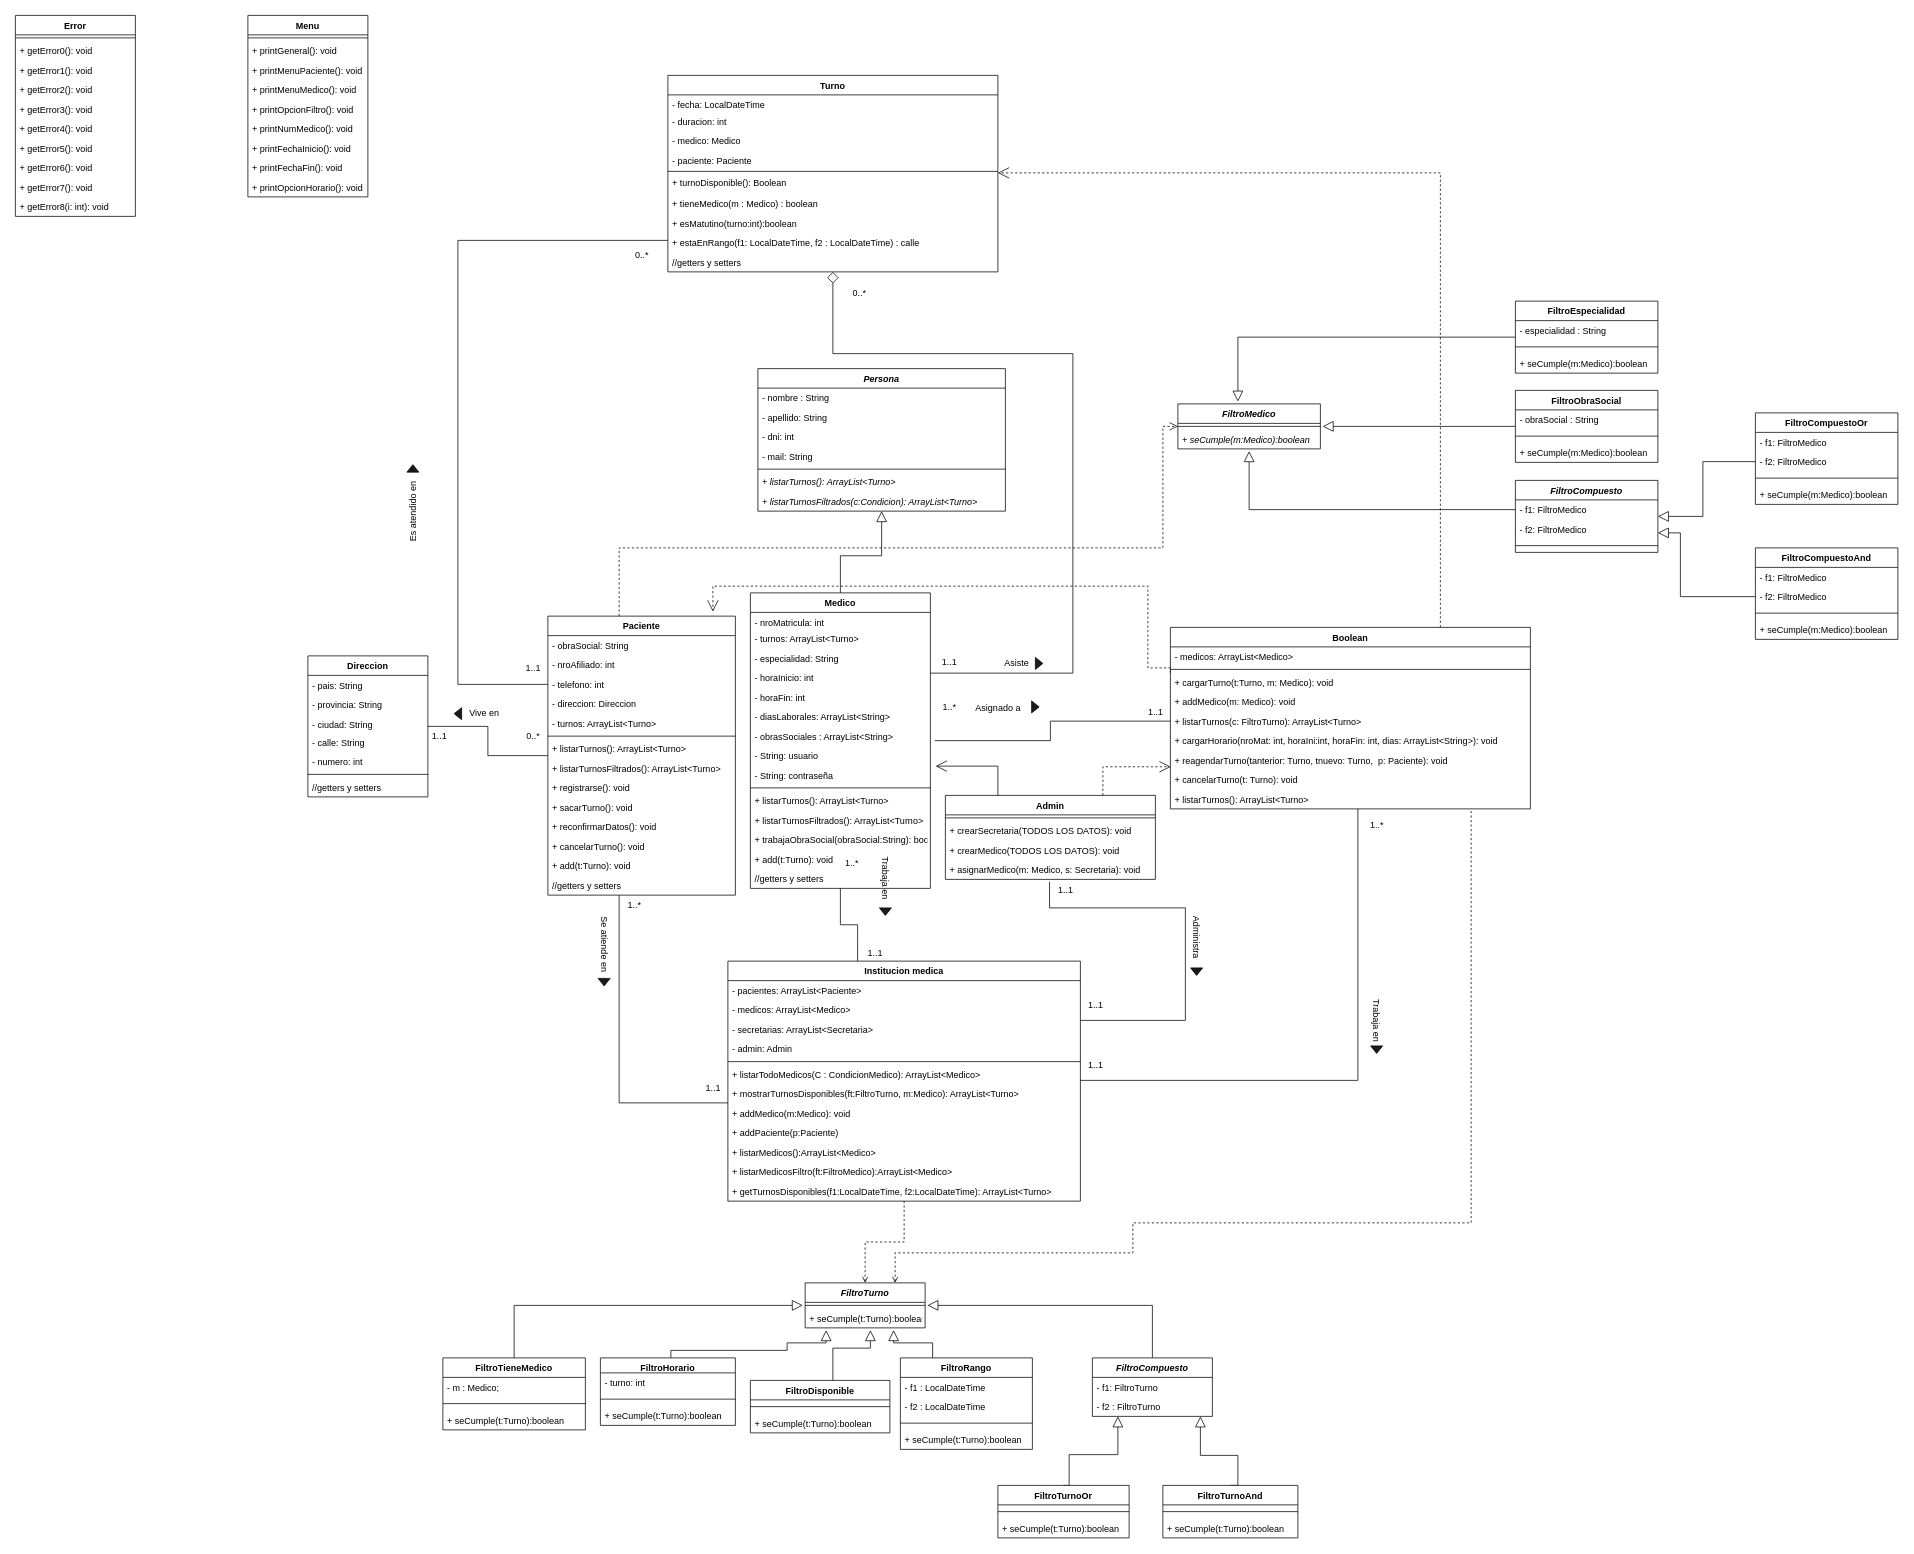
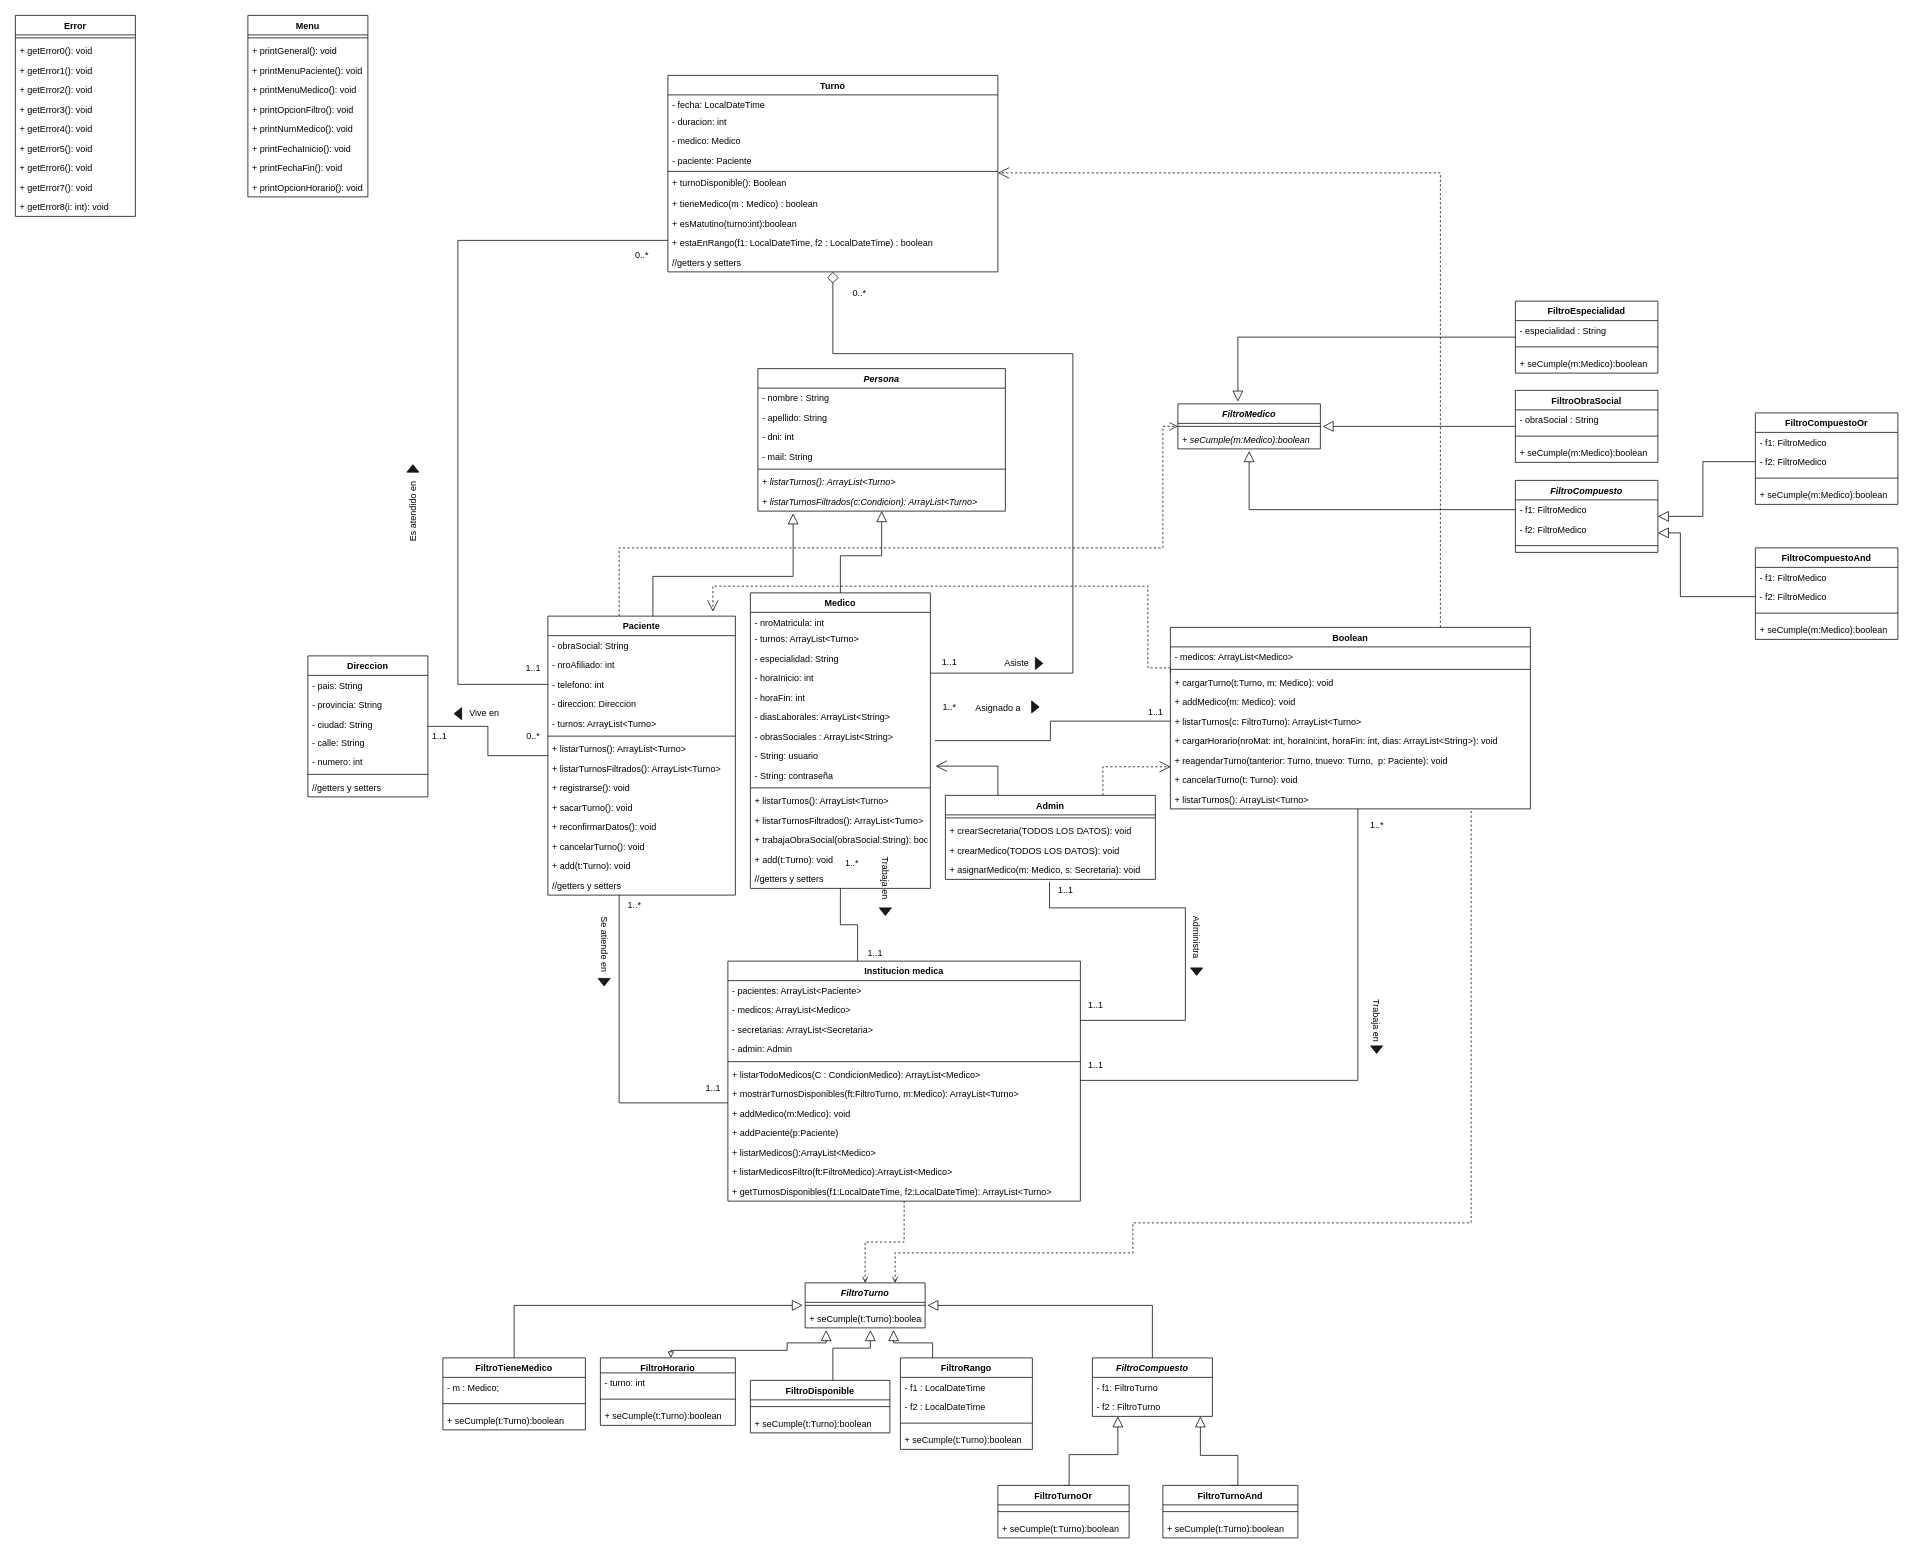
node "+ estaEnRango(f1: LocalDateTime, f2 : LocalDateTime) : calle": label "+ estaEnRango(f1: LocalDateTime, f2 : LocalDateTime) : calle" -> "+ estaEnRango(f1: LocalDateTime, f2 : LocalDateTime) : boolean"
edge "Paciente" -> "Persona": added
edge "FiltroHorario" -> "FiltroTurno": arrowhead none -> block
